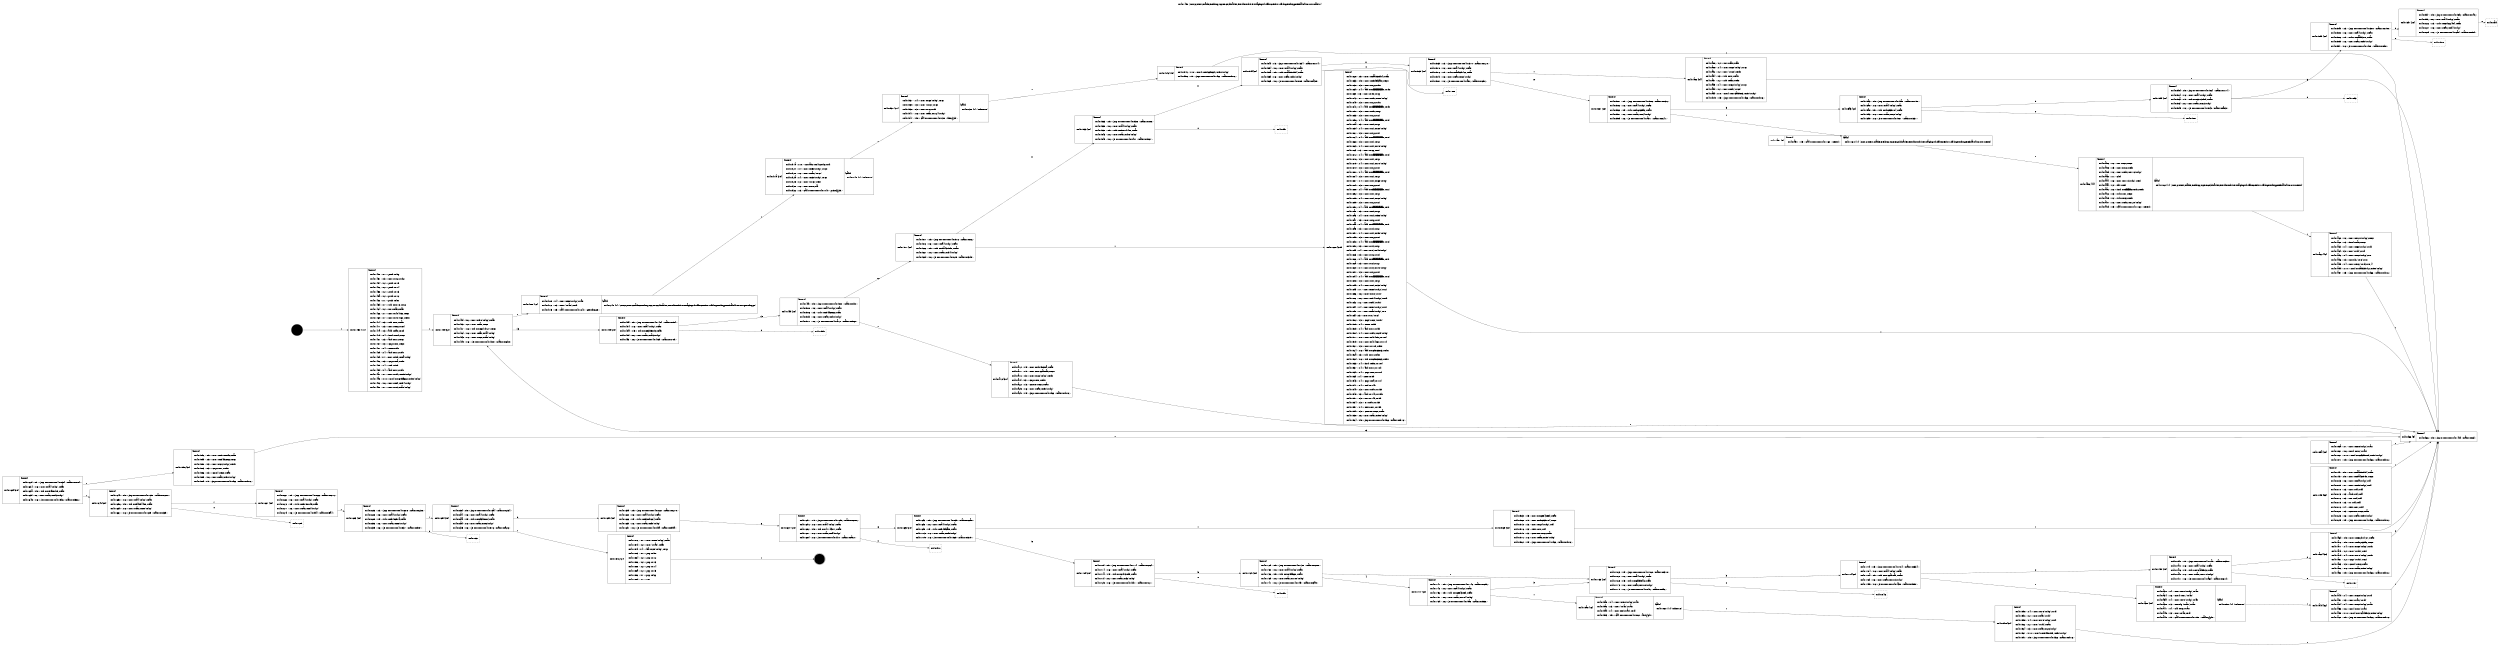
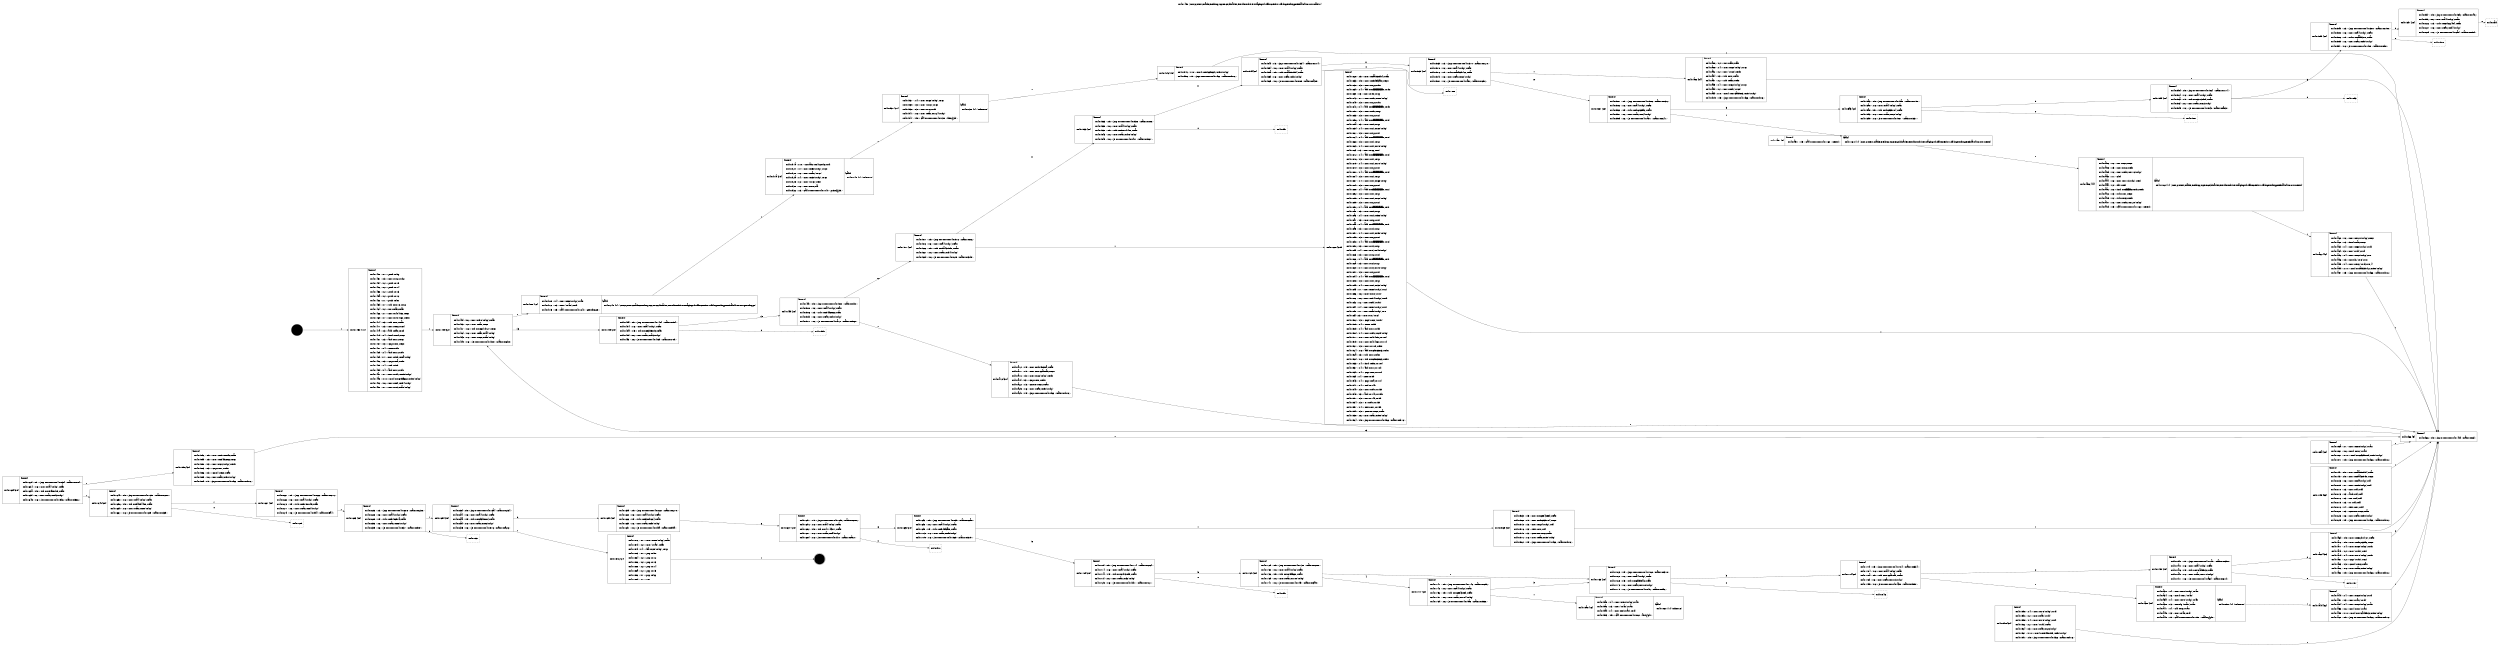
edge "0x4019a8 [16]" -> "0x4019b8 [30]": removed, label "1"
